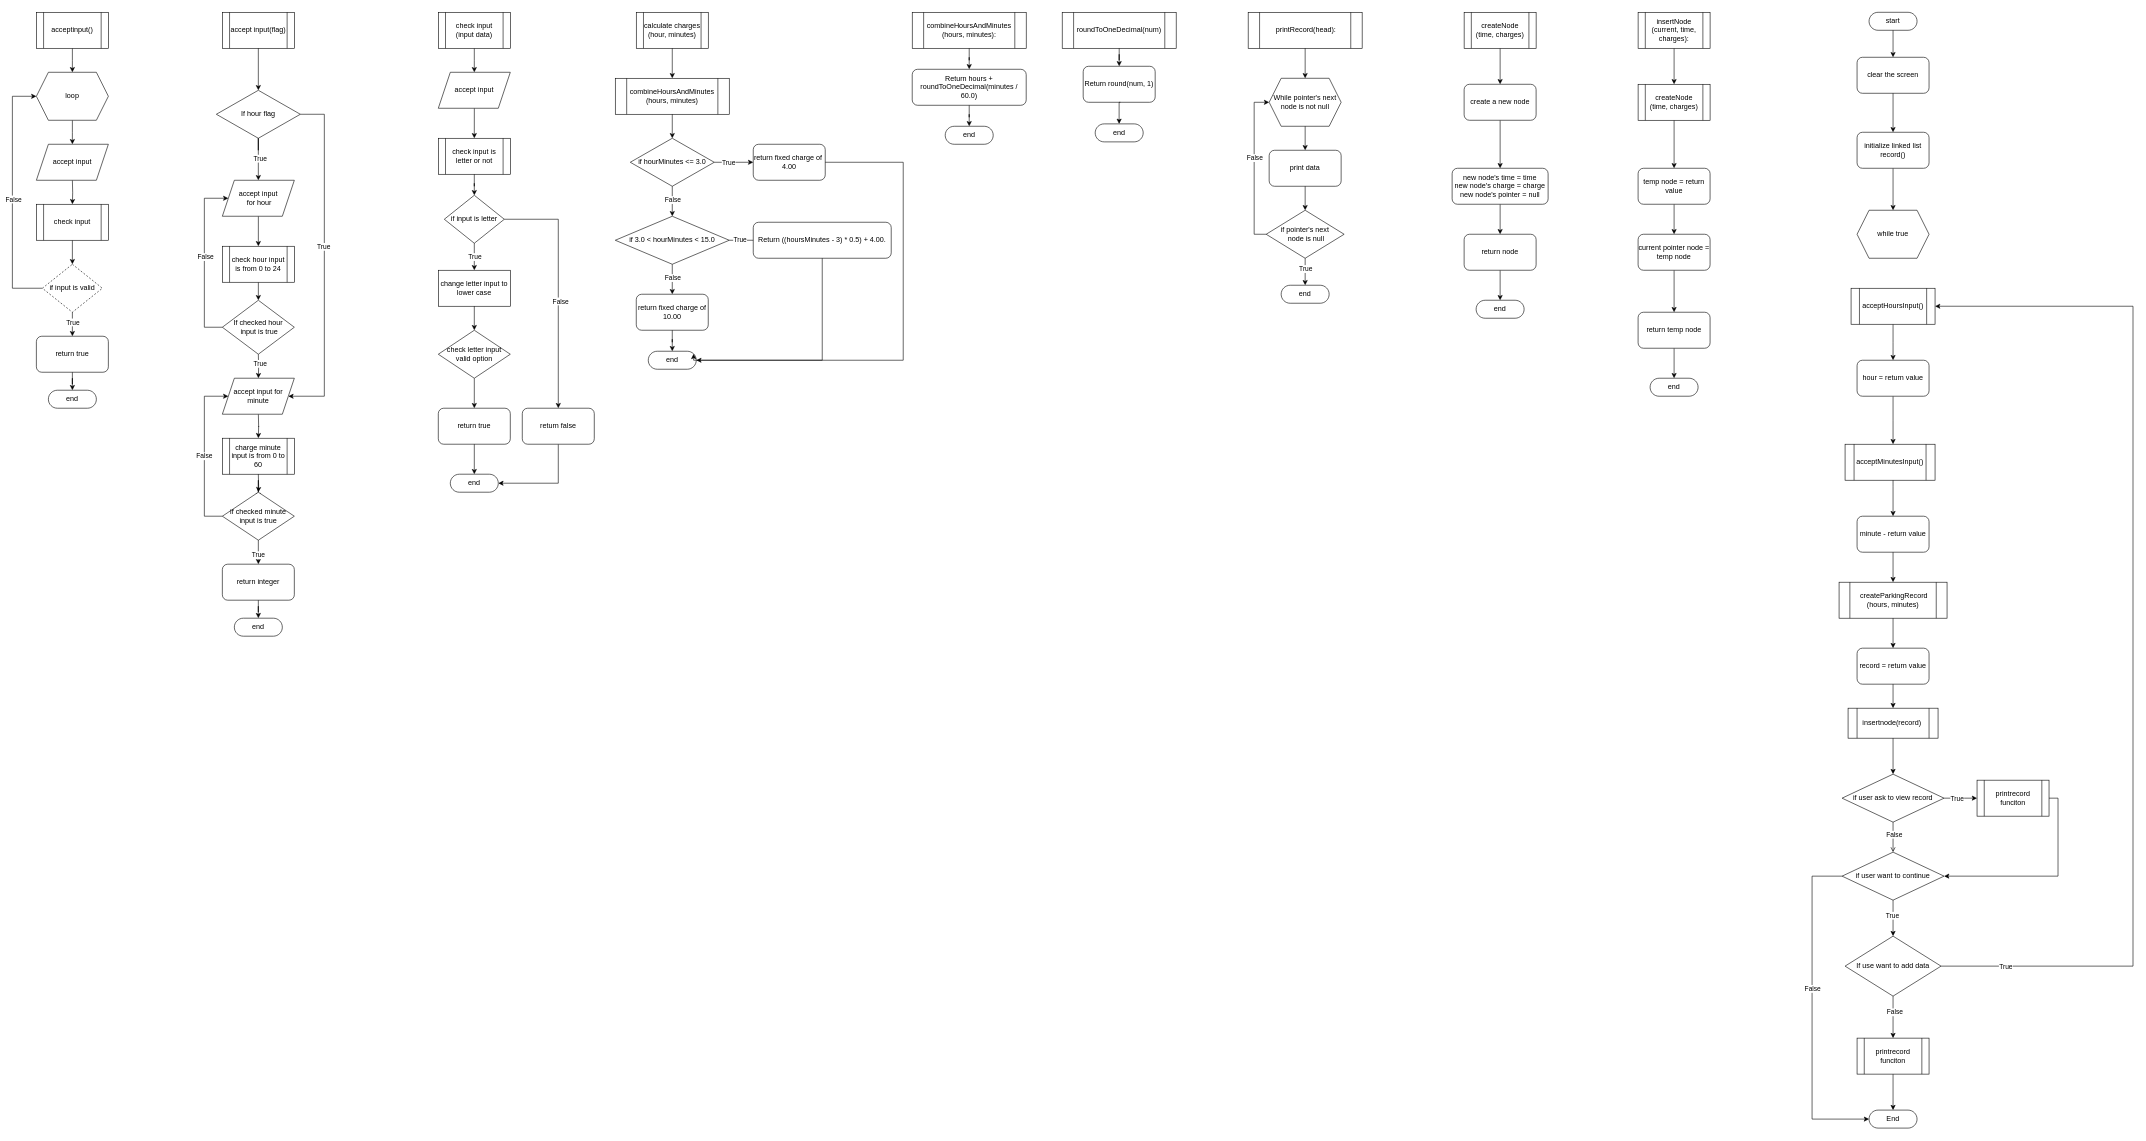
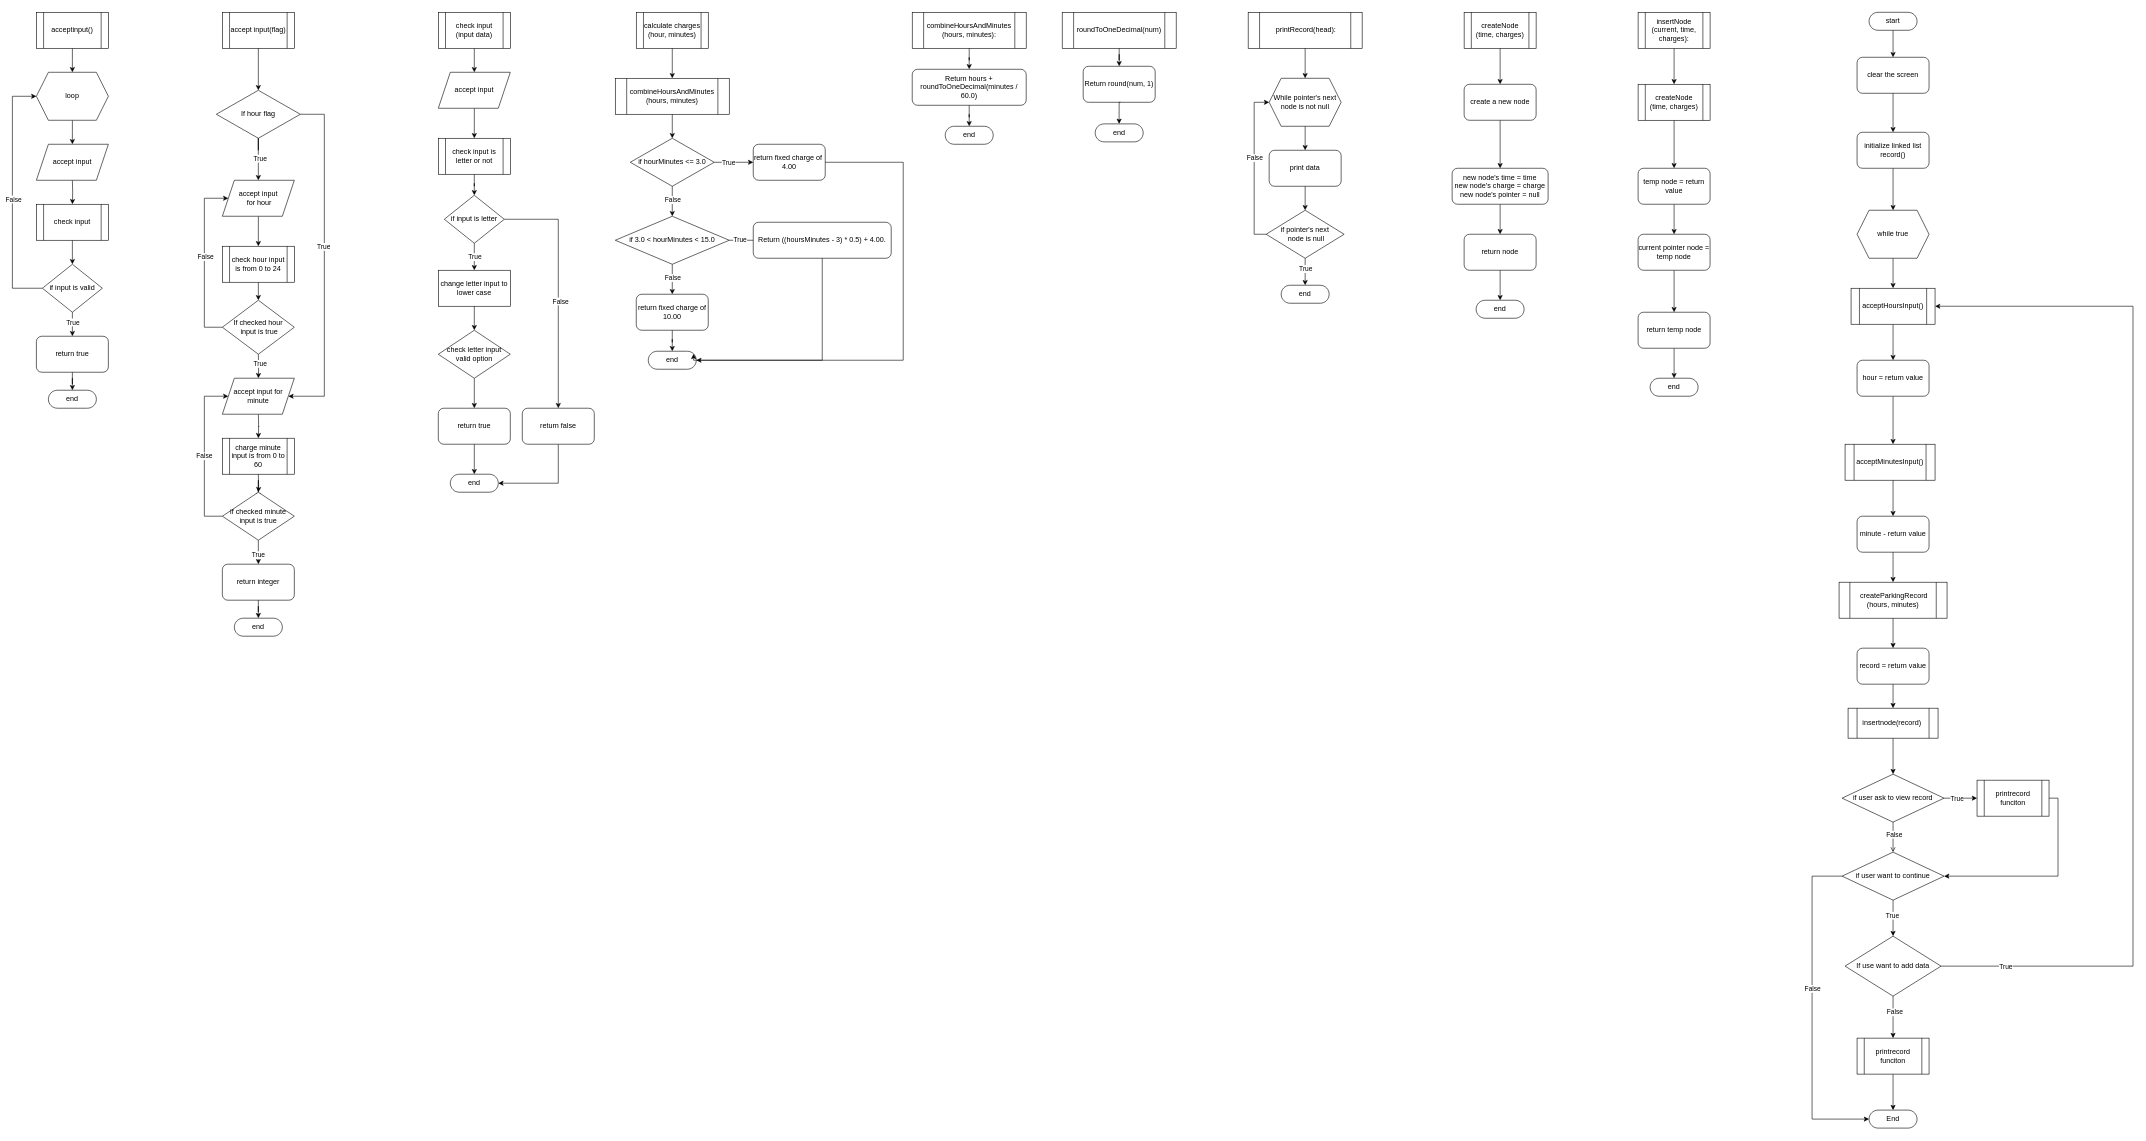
edge "while true" -> "acceptHoursInput()": added
node "if input is valid": style dashed -> solid
